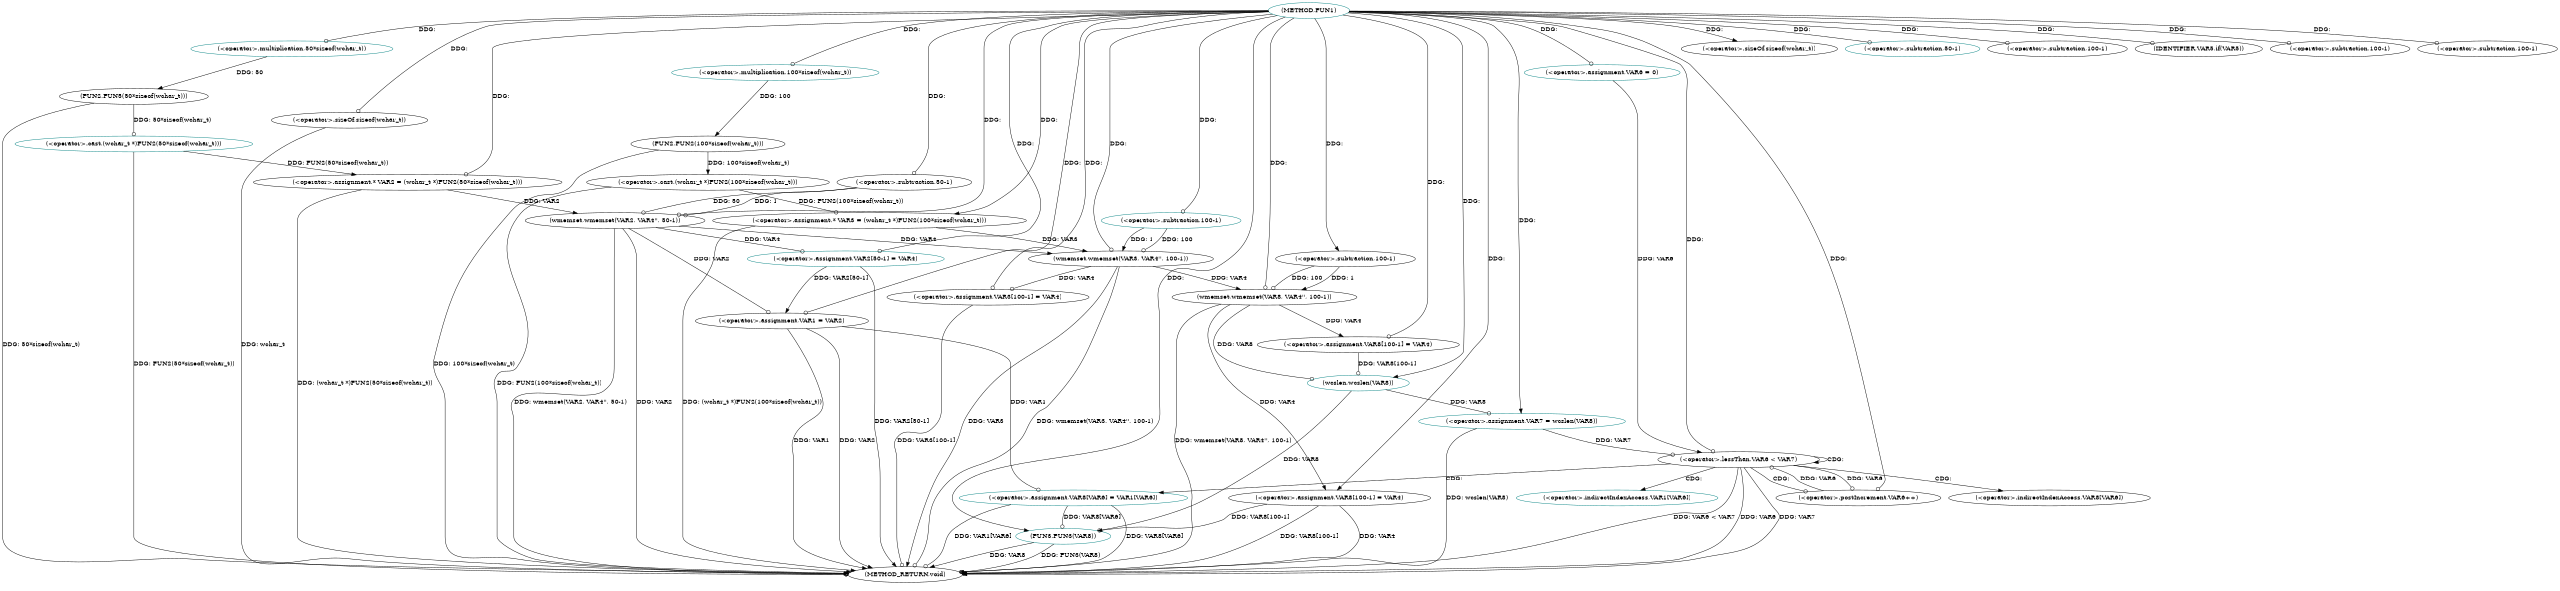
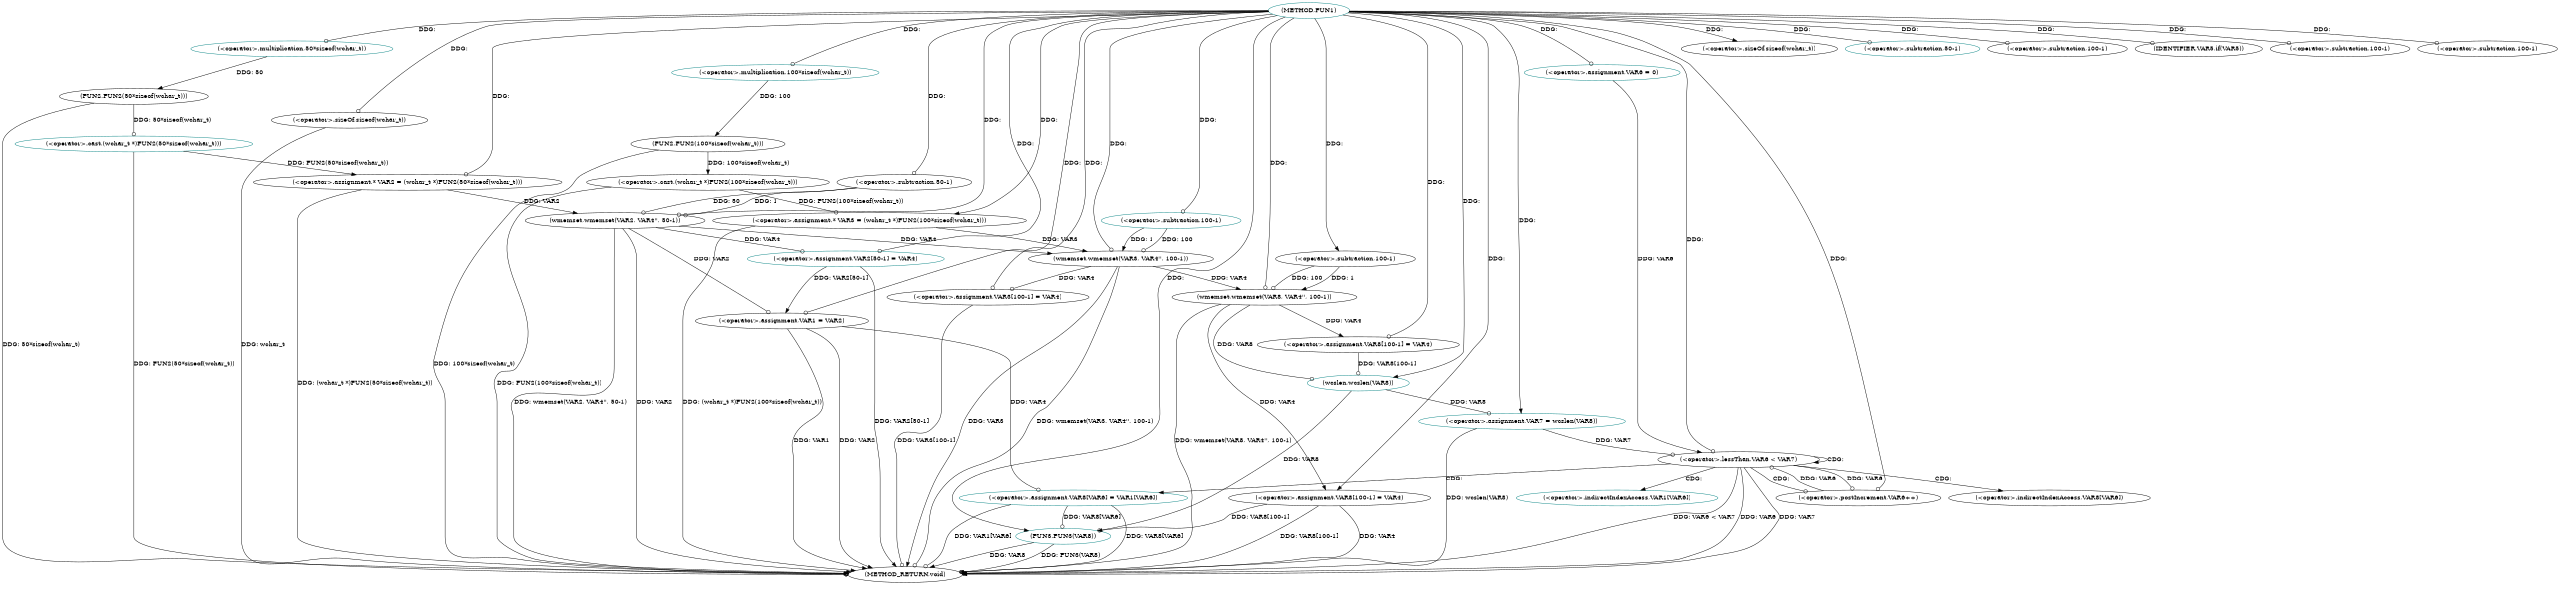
node "(FUN2,FUN5(50*sizeof(wchar_t)))": label "(FUN2,FUN5(50*sizeof(wchar_t)))" -> "(FUN2,FUN2(50*sizeof(wchar_t)))"
edge "(<operator>.assignment,VAR1 = VAR2)" -> "(<operator>.assignment,VAR8[VAR6] = VAR1[VAR6])": label "DDG: VAR1" -> "DDG: VAR4"
